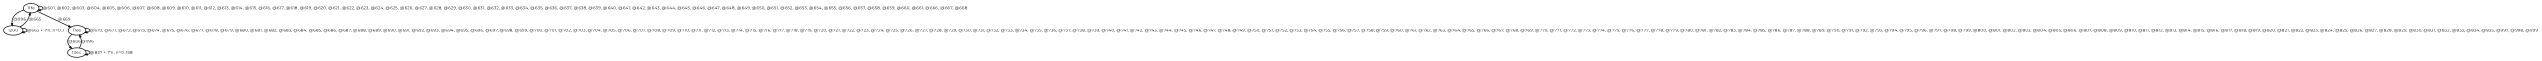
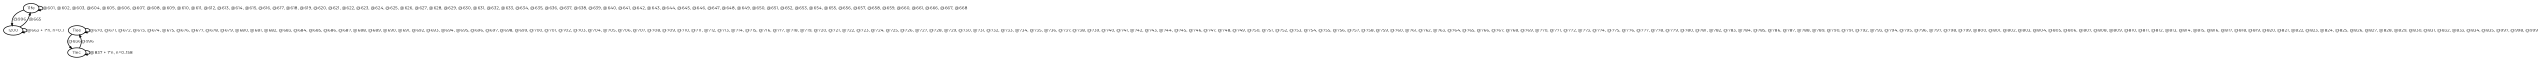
edge "11fe" -> "11ee": removed, label "@669"
node "13ec": label "13ec" -> "11ec"
